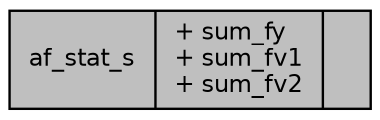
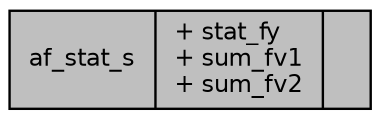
node "af_stat_s": text "+ sum_fy" -> "+ stat_fy"
